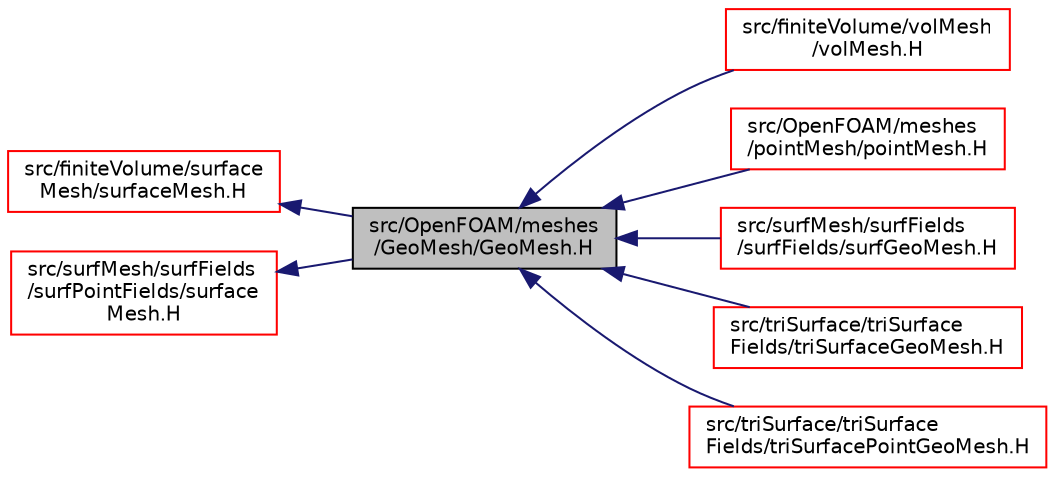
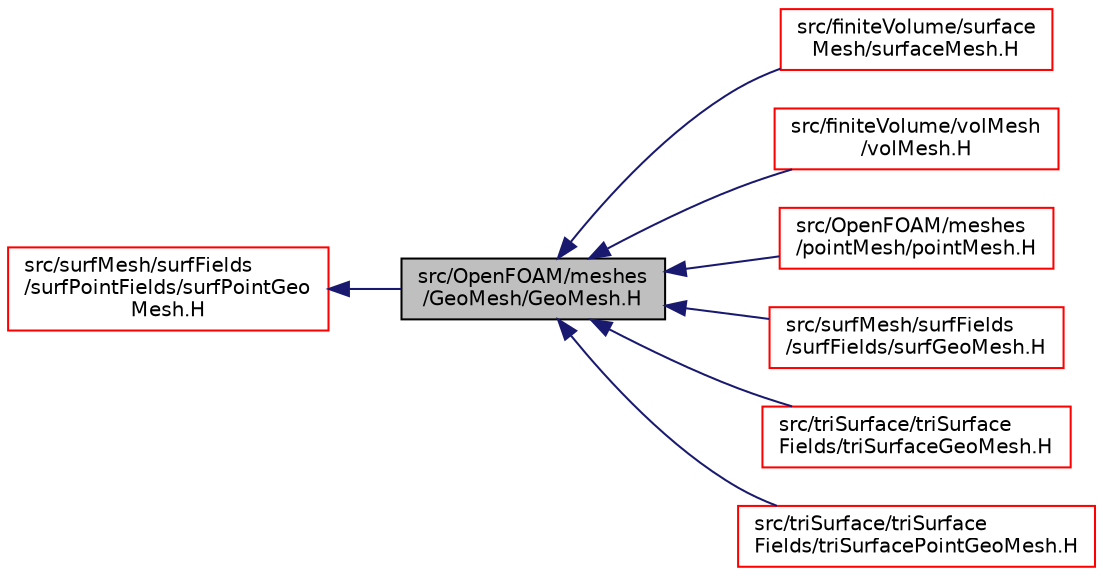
edge "src/OpenFOAM/meshes /GeoMesh/GeoMesh.H" -> "src/finiteVolume/surface Mesh/surfaceMesh.H": reversed
node "src/surfMesh/surfFields /surfPointFields/surface Mesh.H": label "src/surfMesh/surfFields /surfPointFields/surface Mesh.H" -> "src/surfMesh/surfFields /surfPointFields/surfPointGeo Mesh.H"
